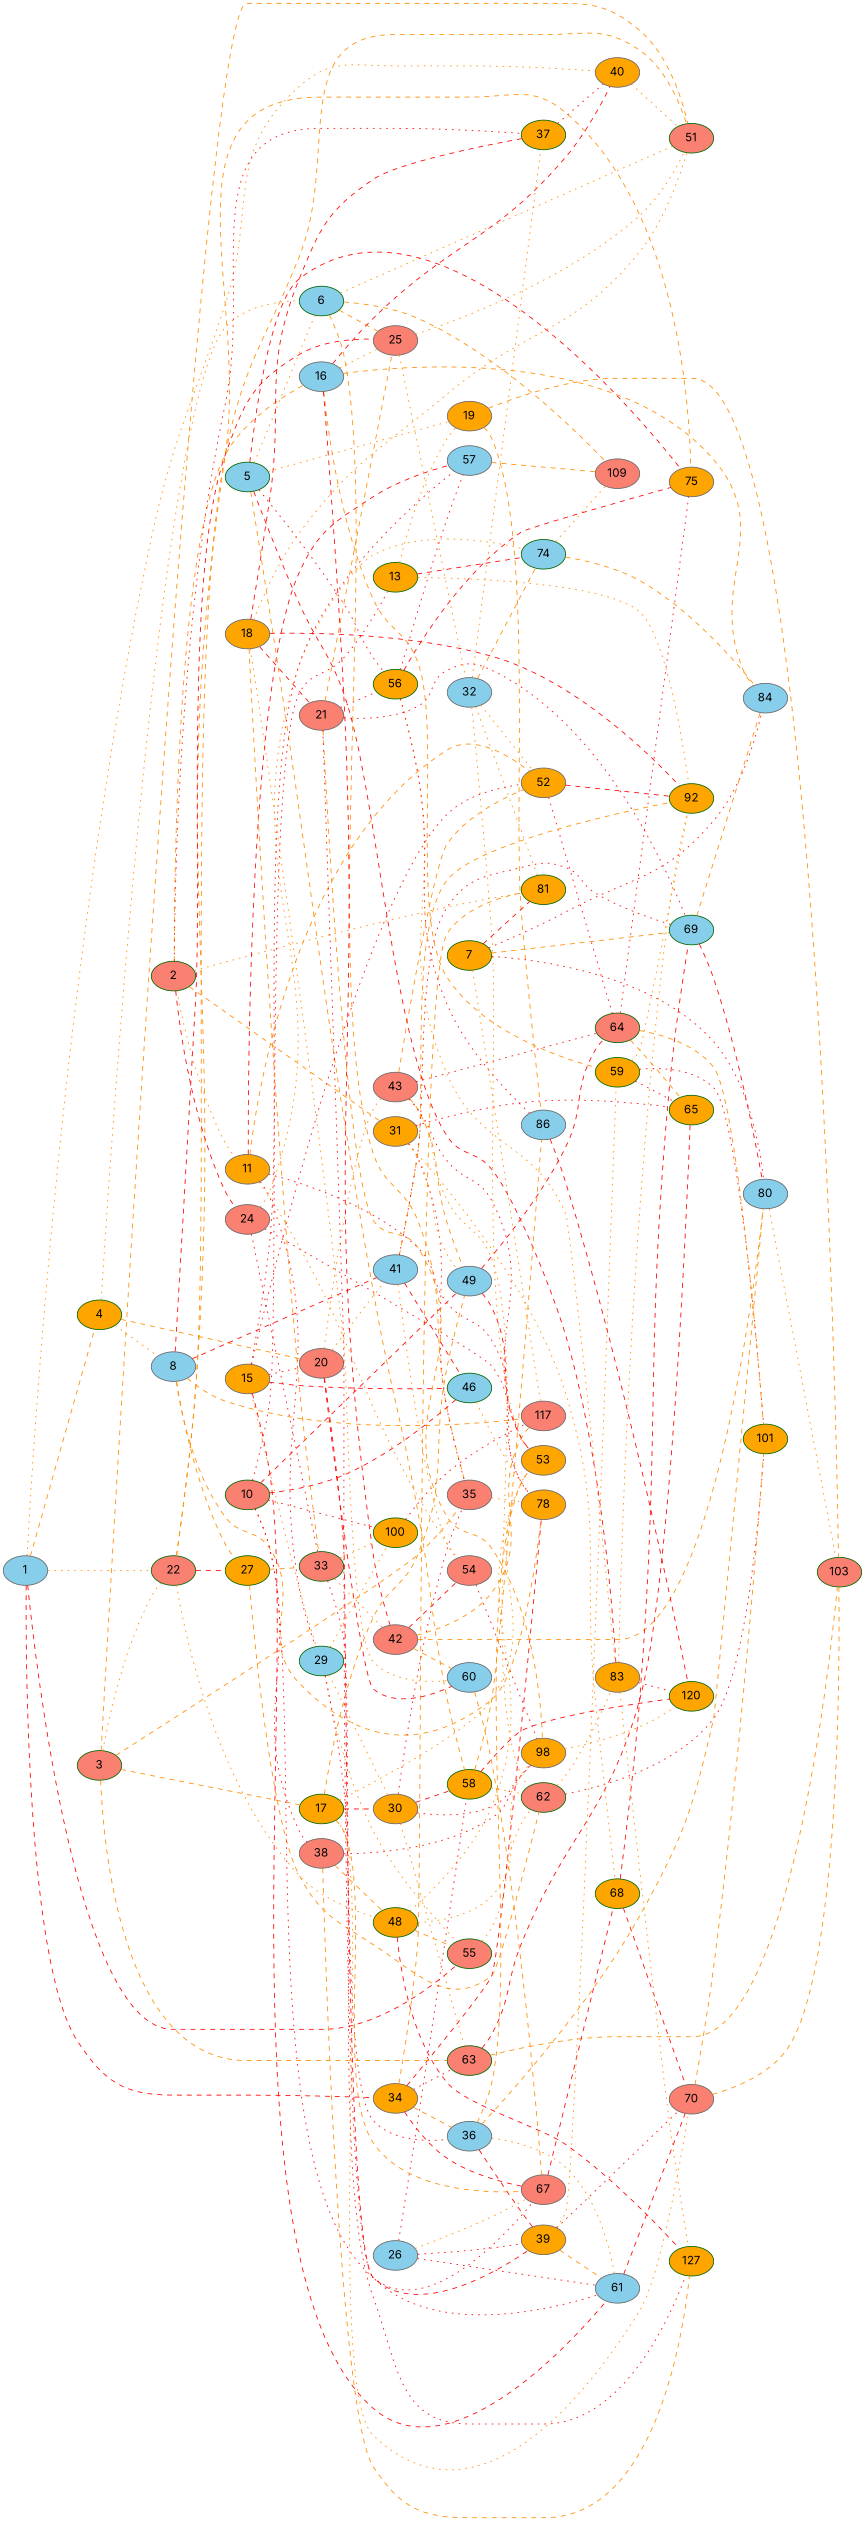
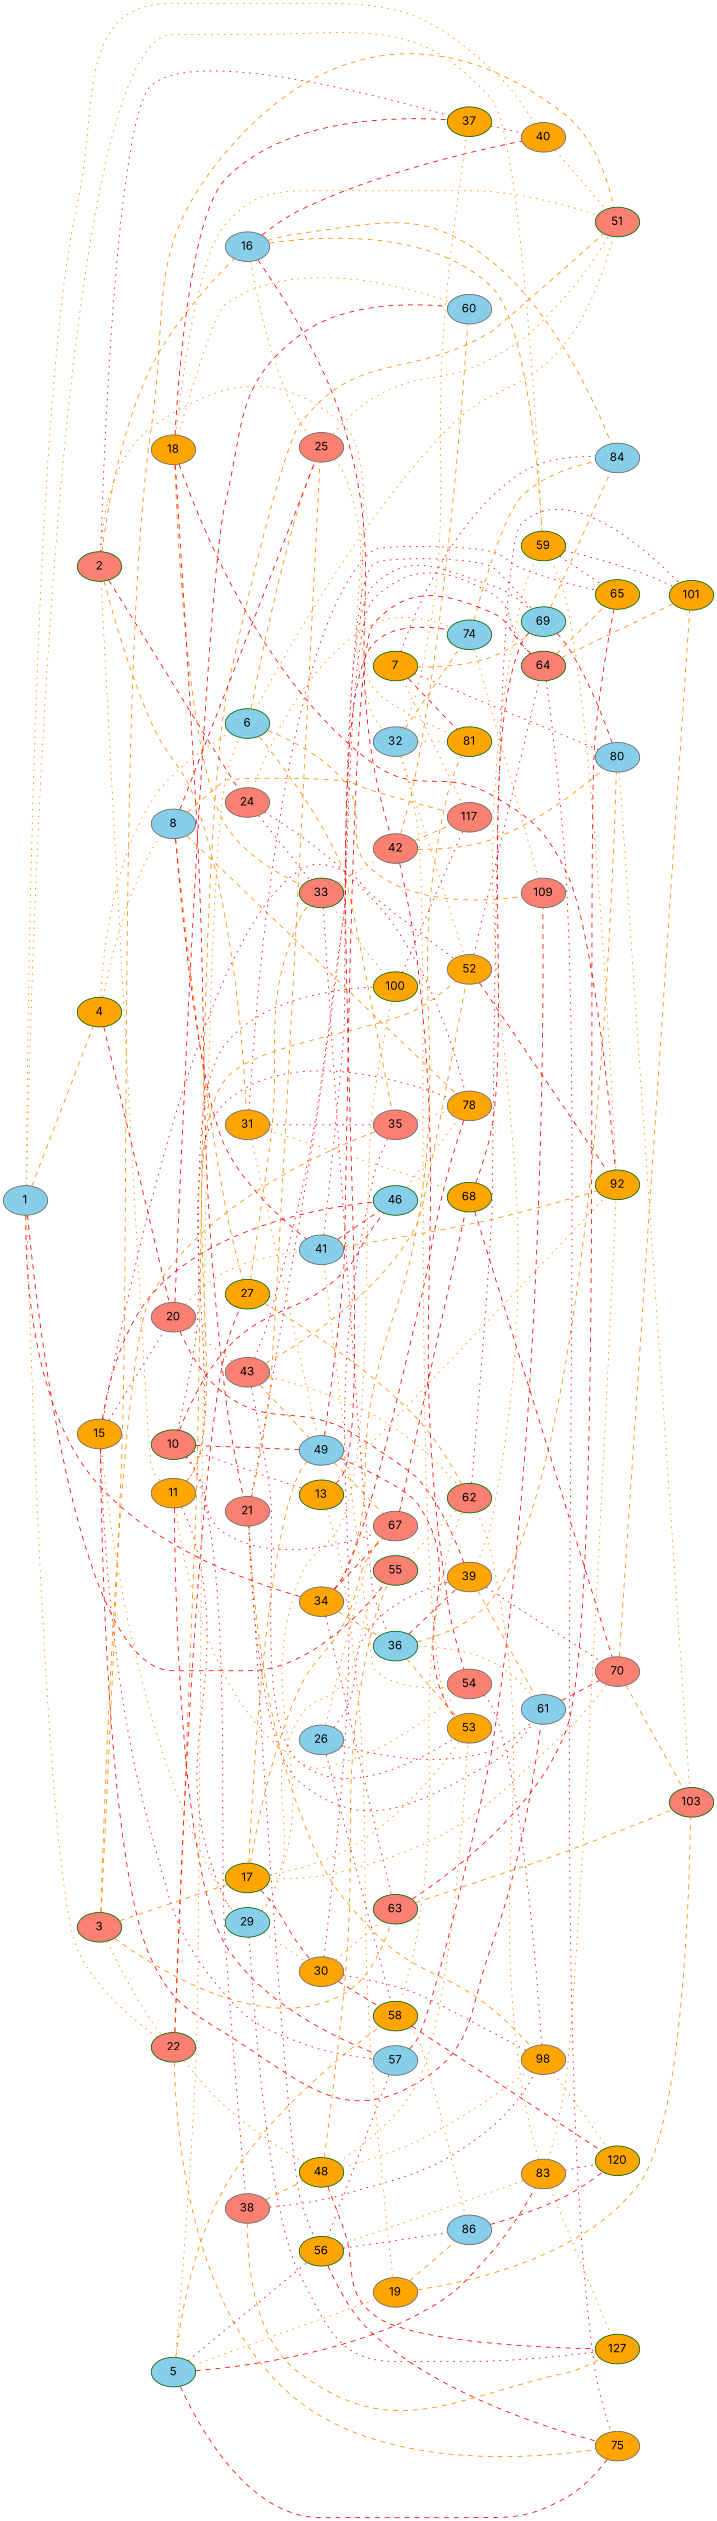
edge "59" -- "1": added
edge "57" -- "109": color darkorange -> red
edge "4" -- "20": color darkorange -> red
edge "86" -- "58": style dashed -> dotted
edge "60" -- "67": now "49" -- "67"
node "36": color gray40 -> darkgreen
